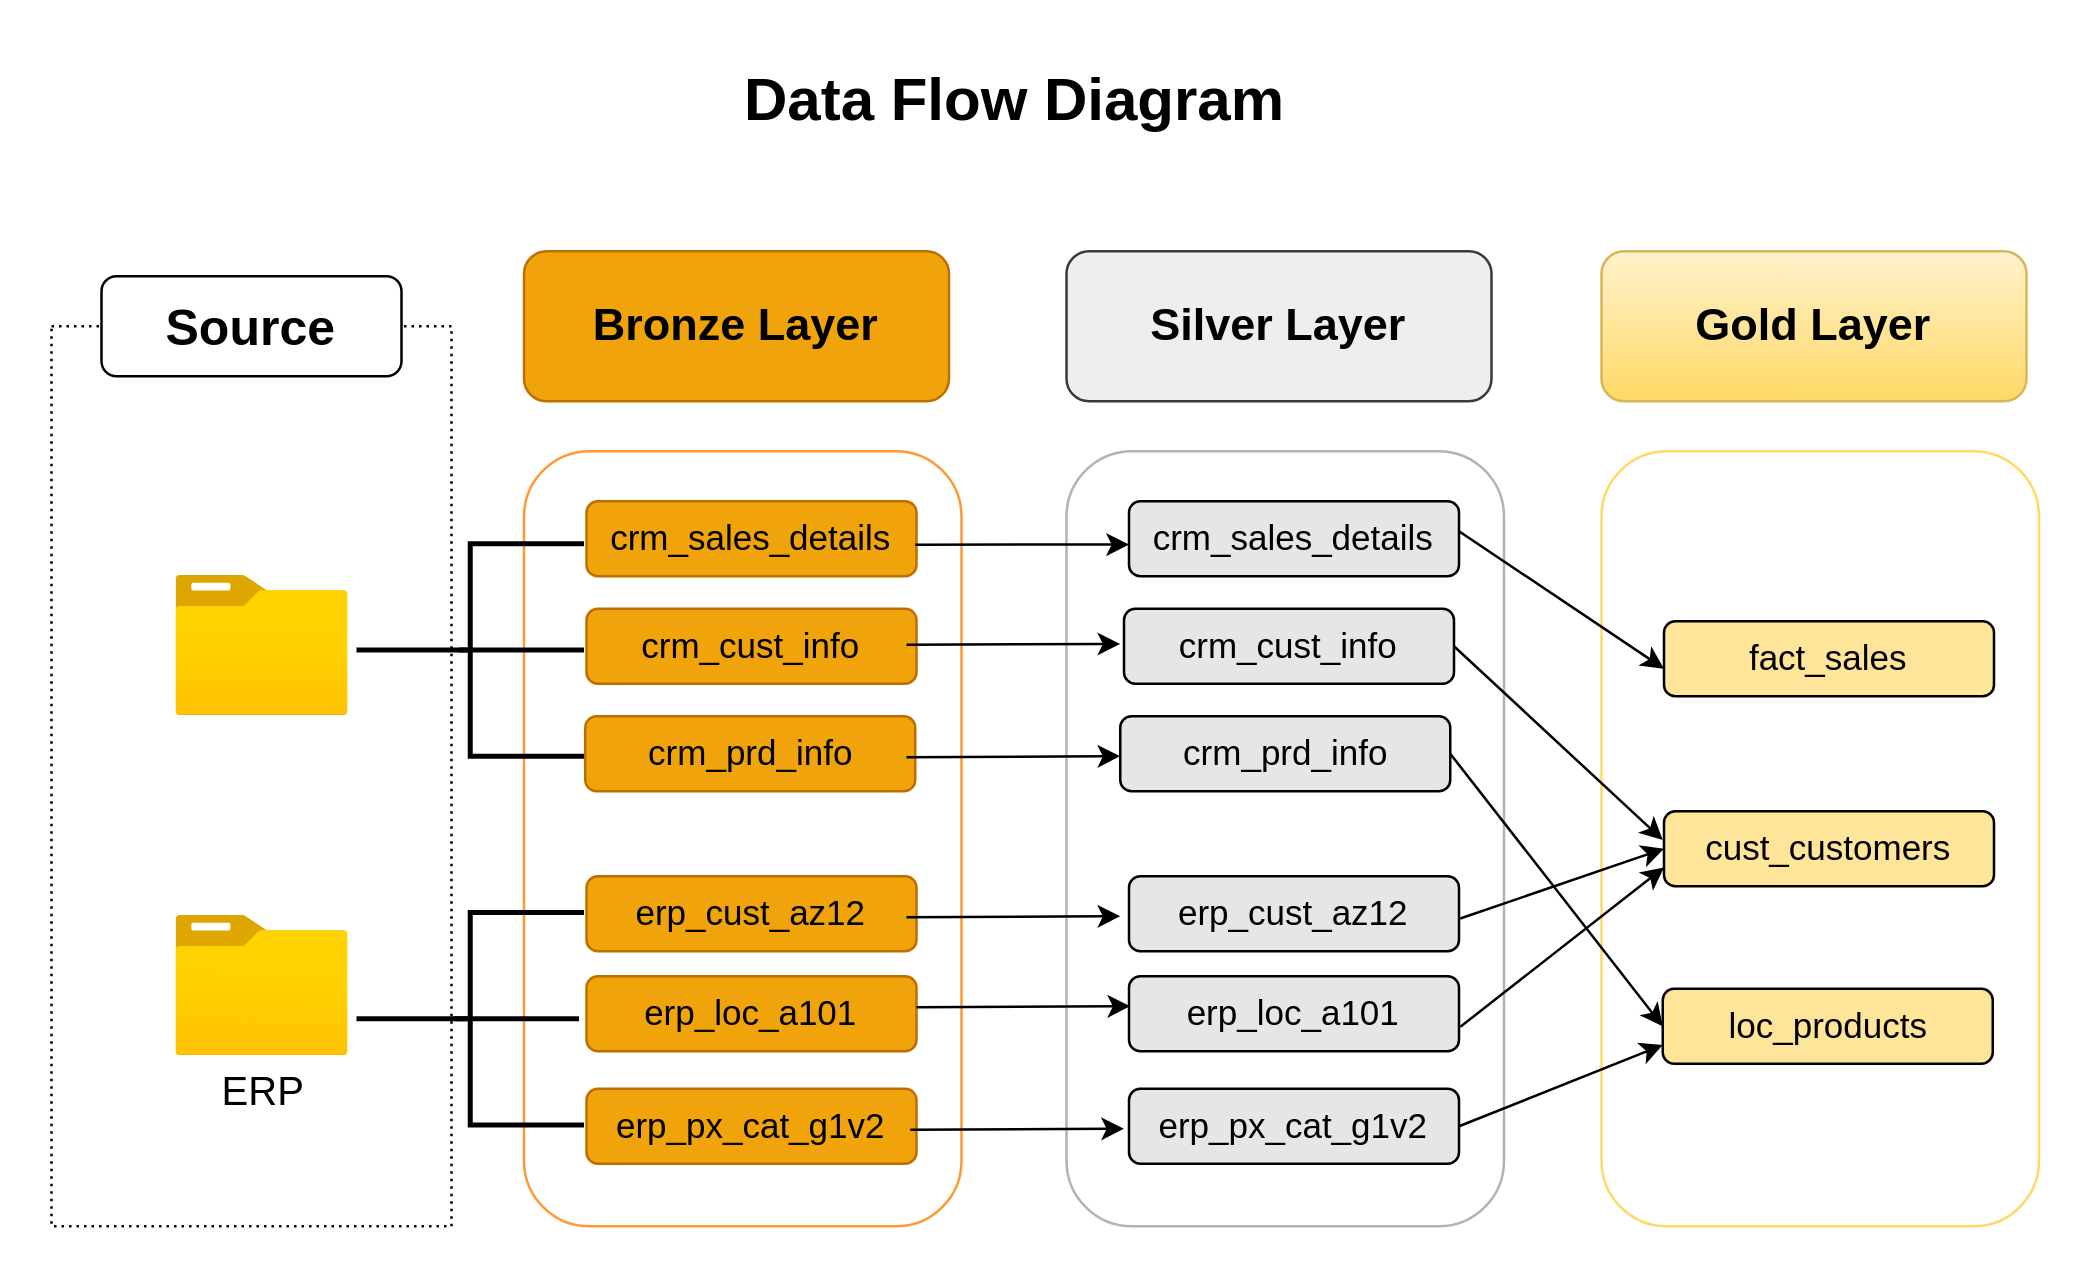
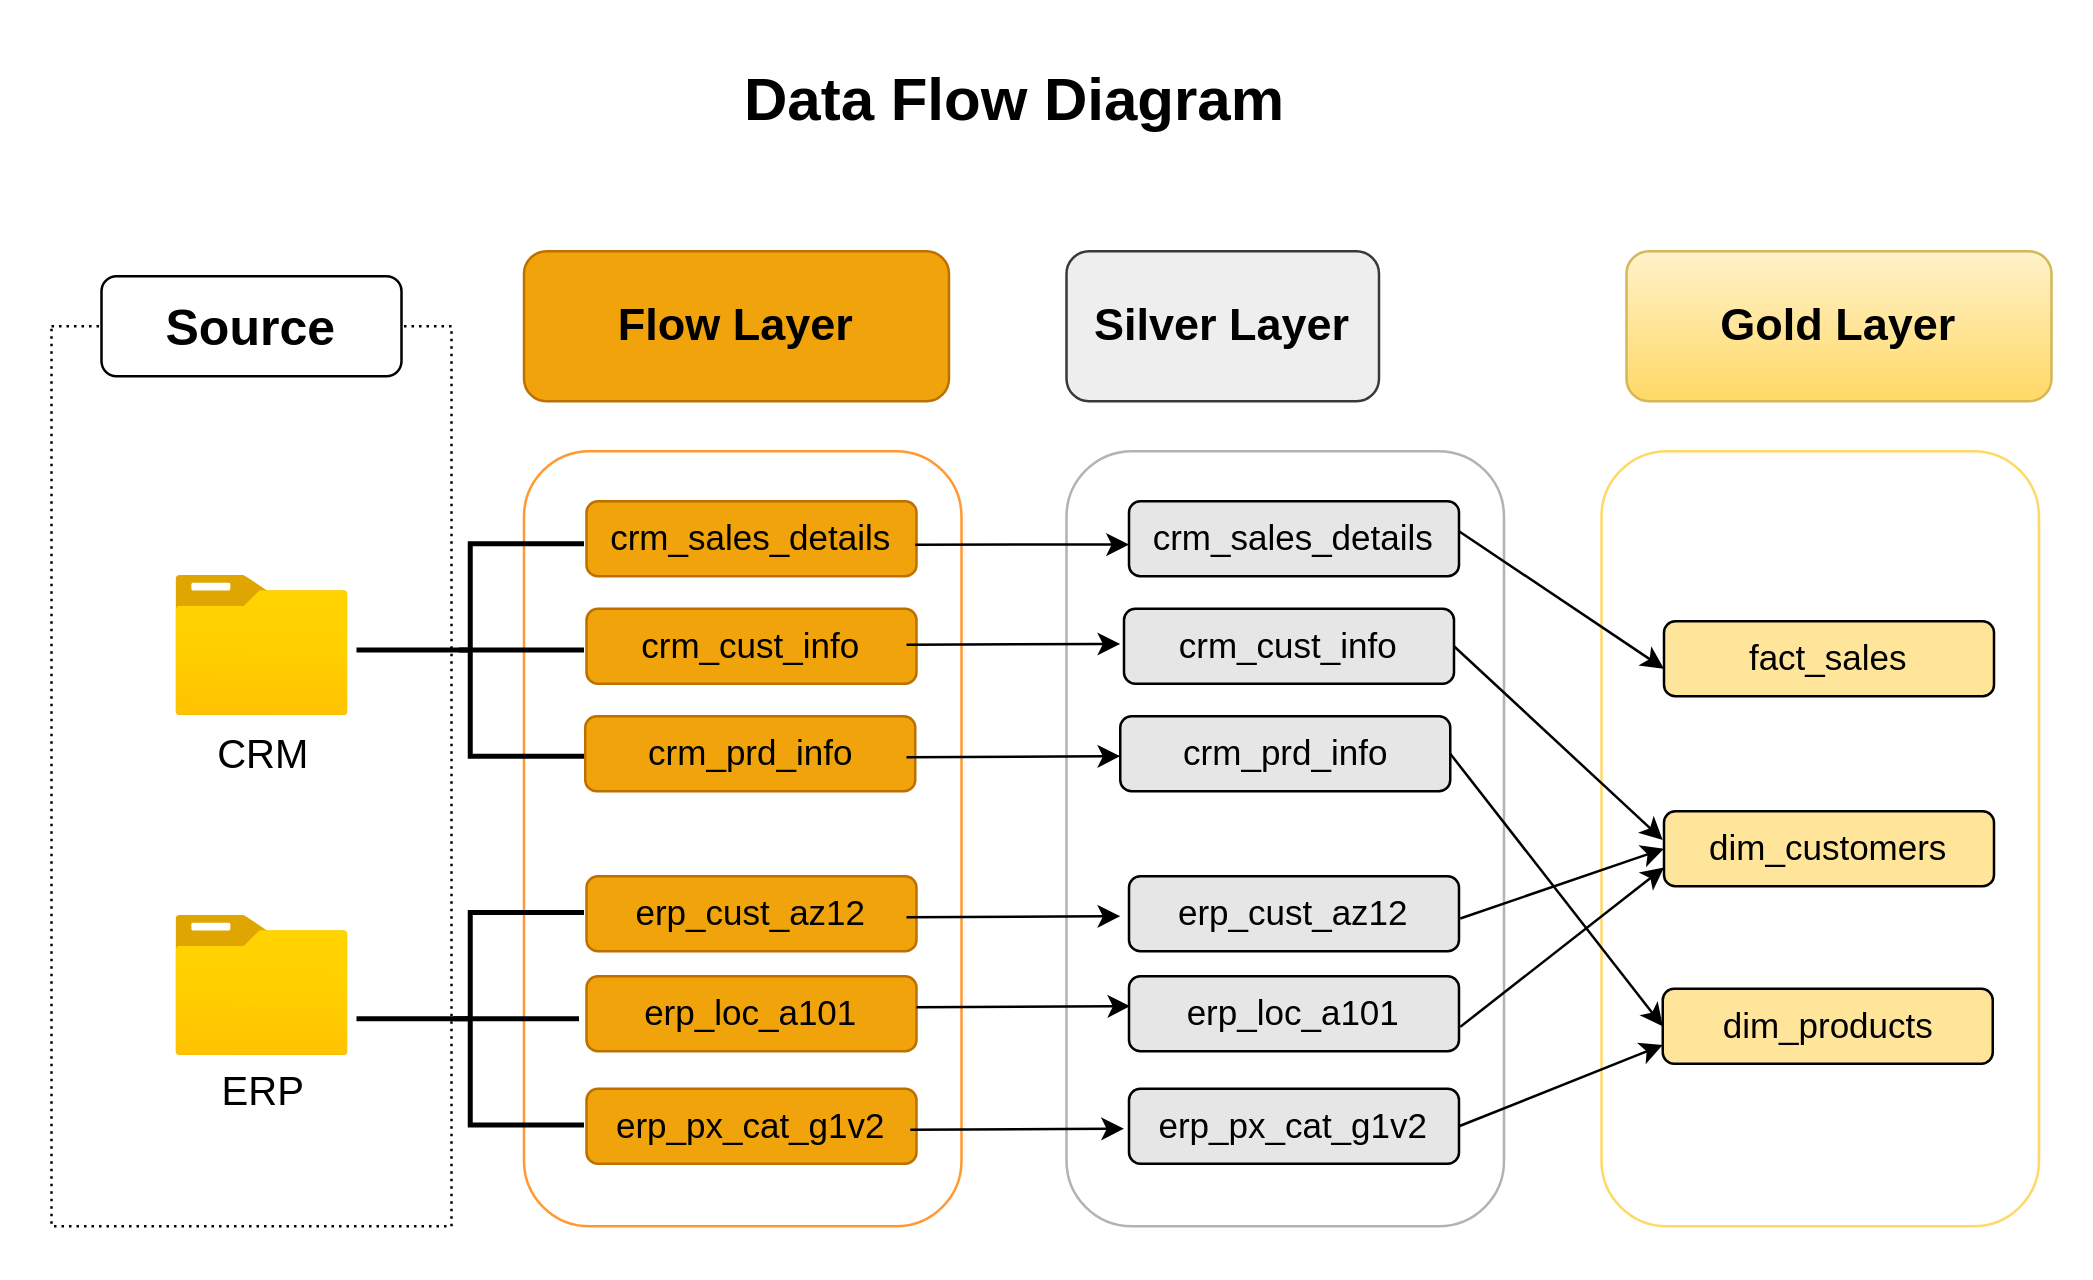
node "Bronze Layer": label "Bronze Layer" -> "Flow Layer"
node "Silver Layer": size 425x150 -> 313x150
node "Gold Layer": moved (1814, 326) -> (1839, 326)
node "CRM": added
node "cust_customers": label "cust_customers" -> "dim_customers"
node "loc_products": label "loc_products" -> "dim_products"
